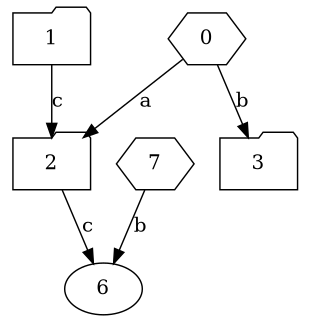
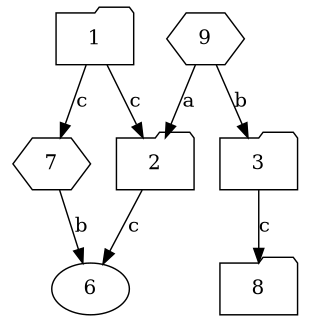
node "0": label "0" -> "9"
edge "1" -> "7": added, label "c"
node "8": added
